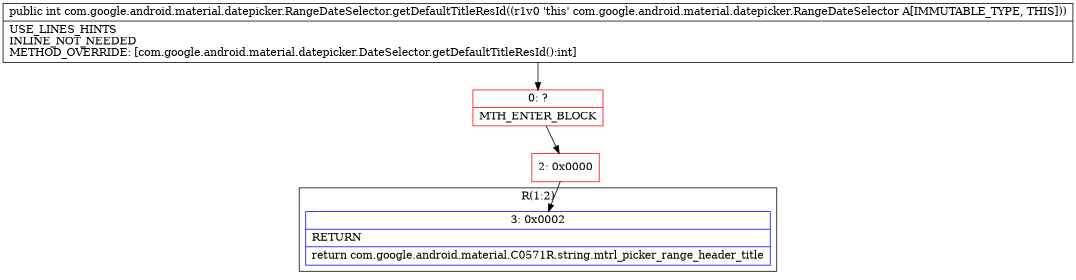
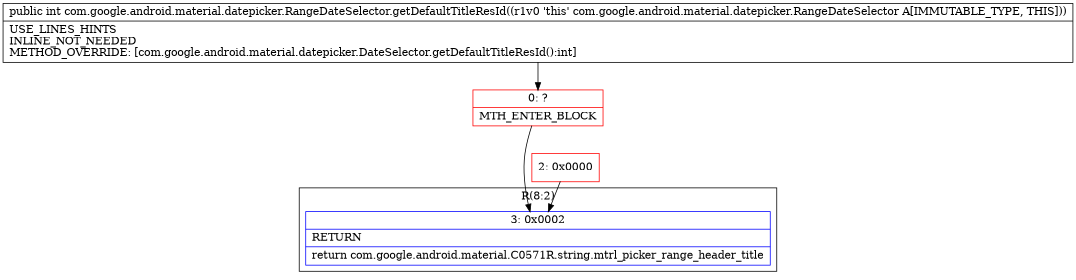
edge "0: ?" -> "2: 0x0000": now "0: ?" -> "3: 0x0002"
cluster "R(1:2)": label "R(1:2)" -> "R(8:2)"
